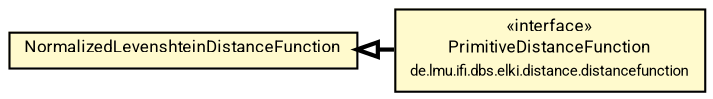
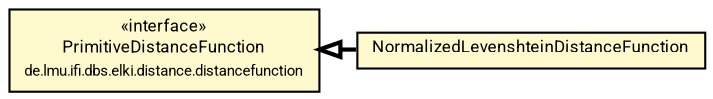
edge "PrimitiveDistanceFunction" -> "NormalizedLevenshteinDistanceFunction": reversed
